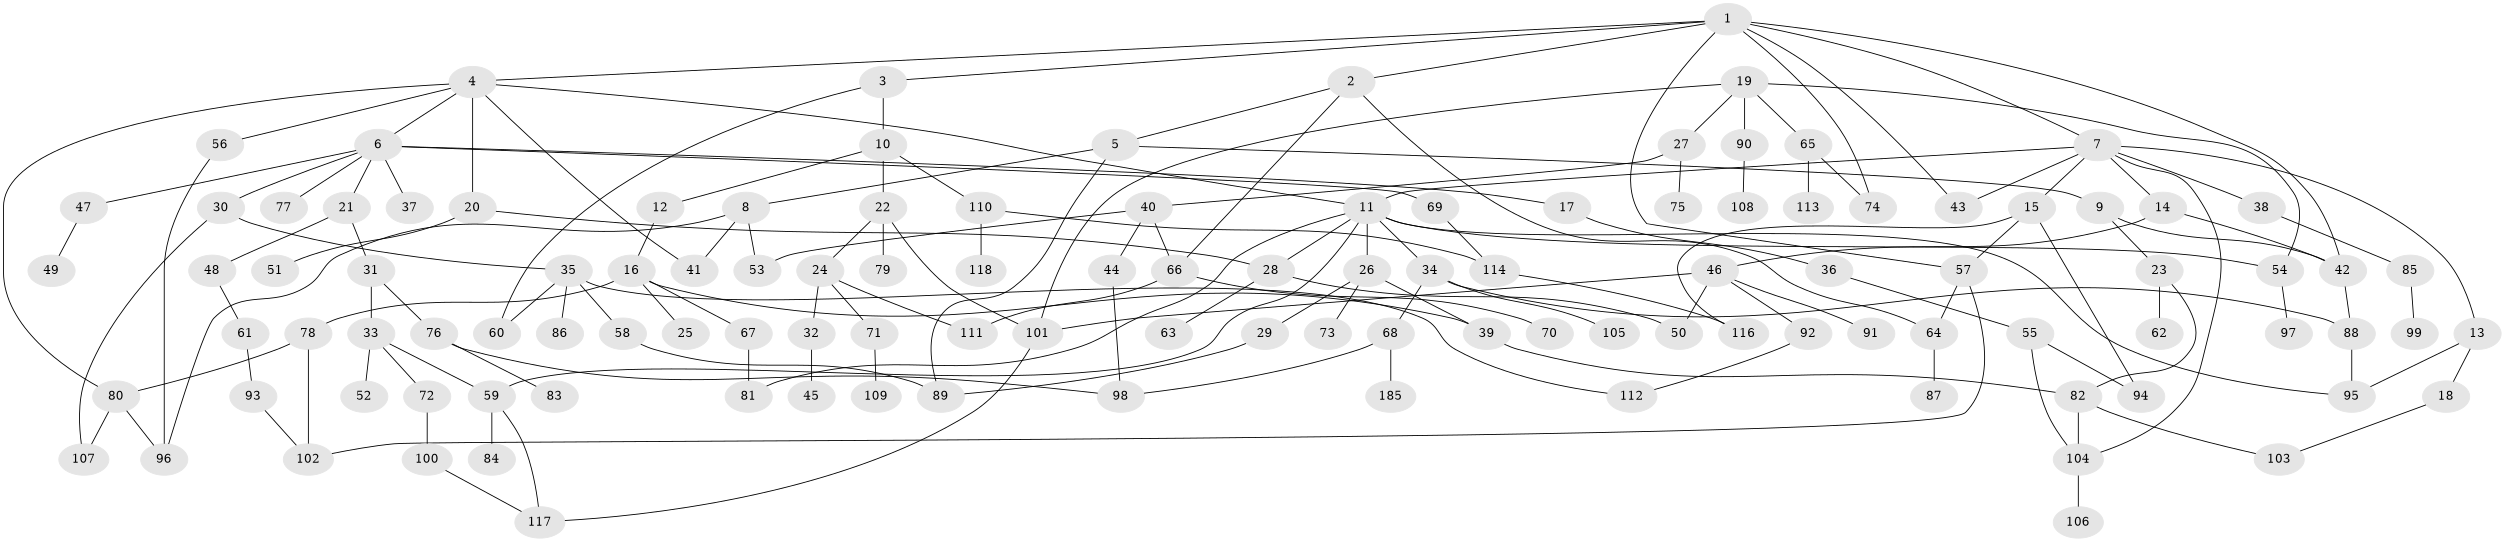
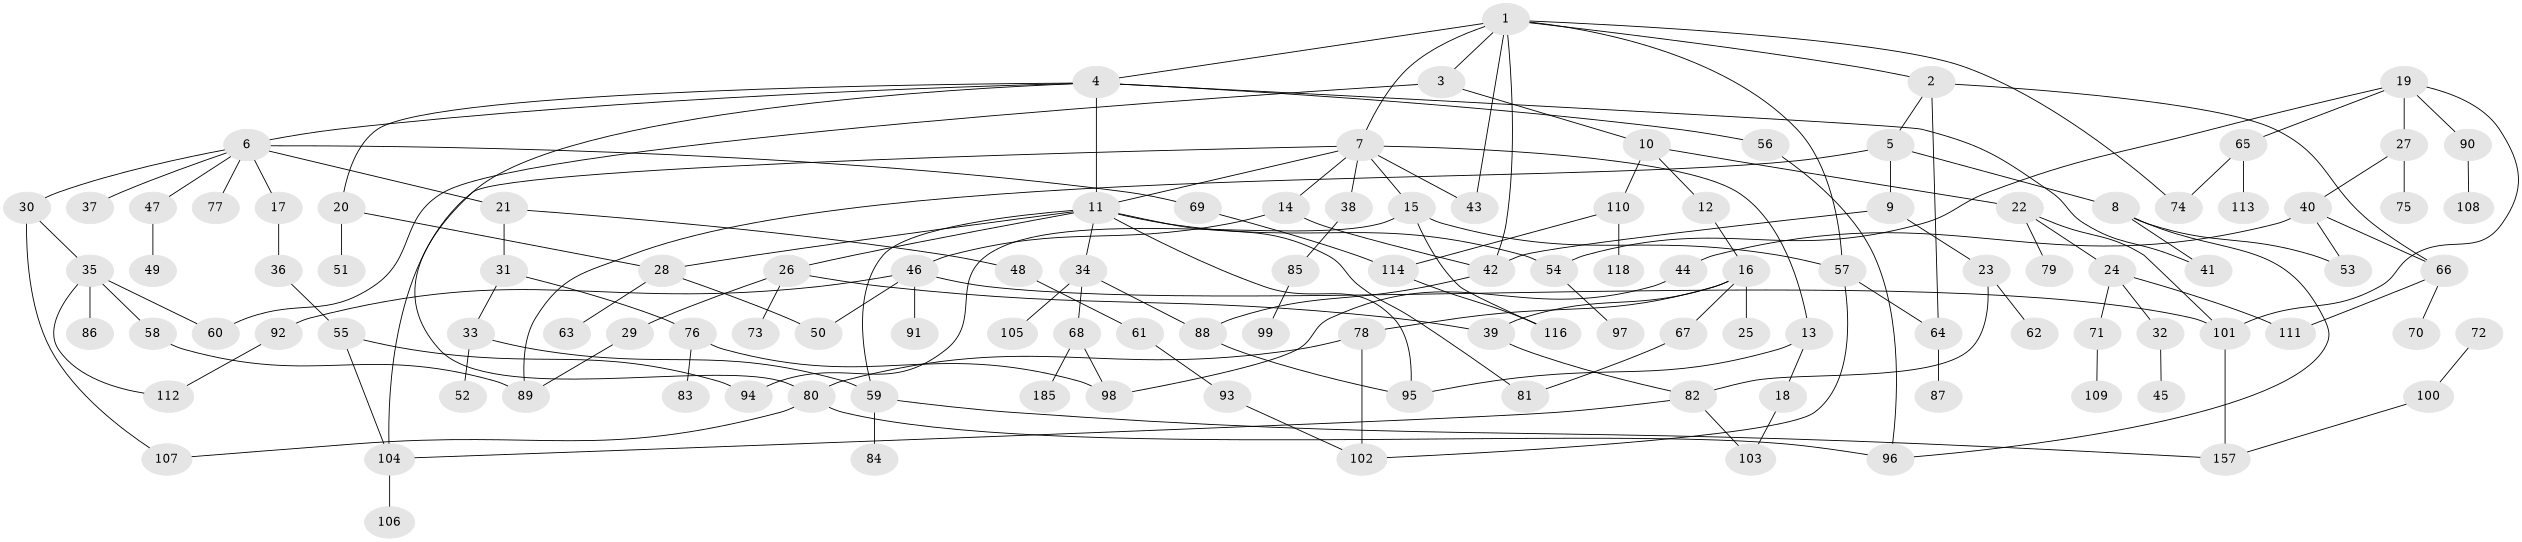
edge "33" -- "72": removed
node "117": label "117" -> "157"
